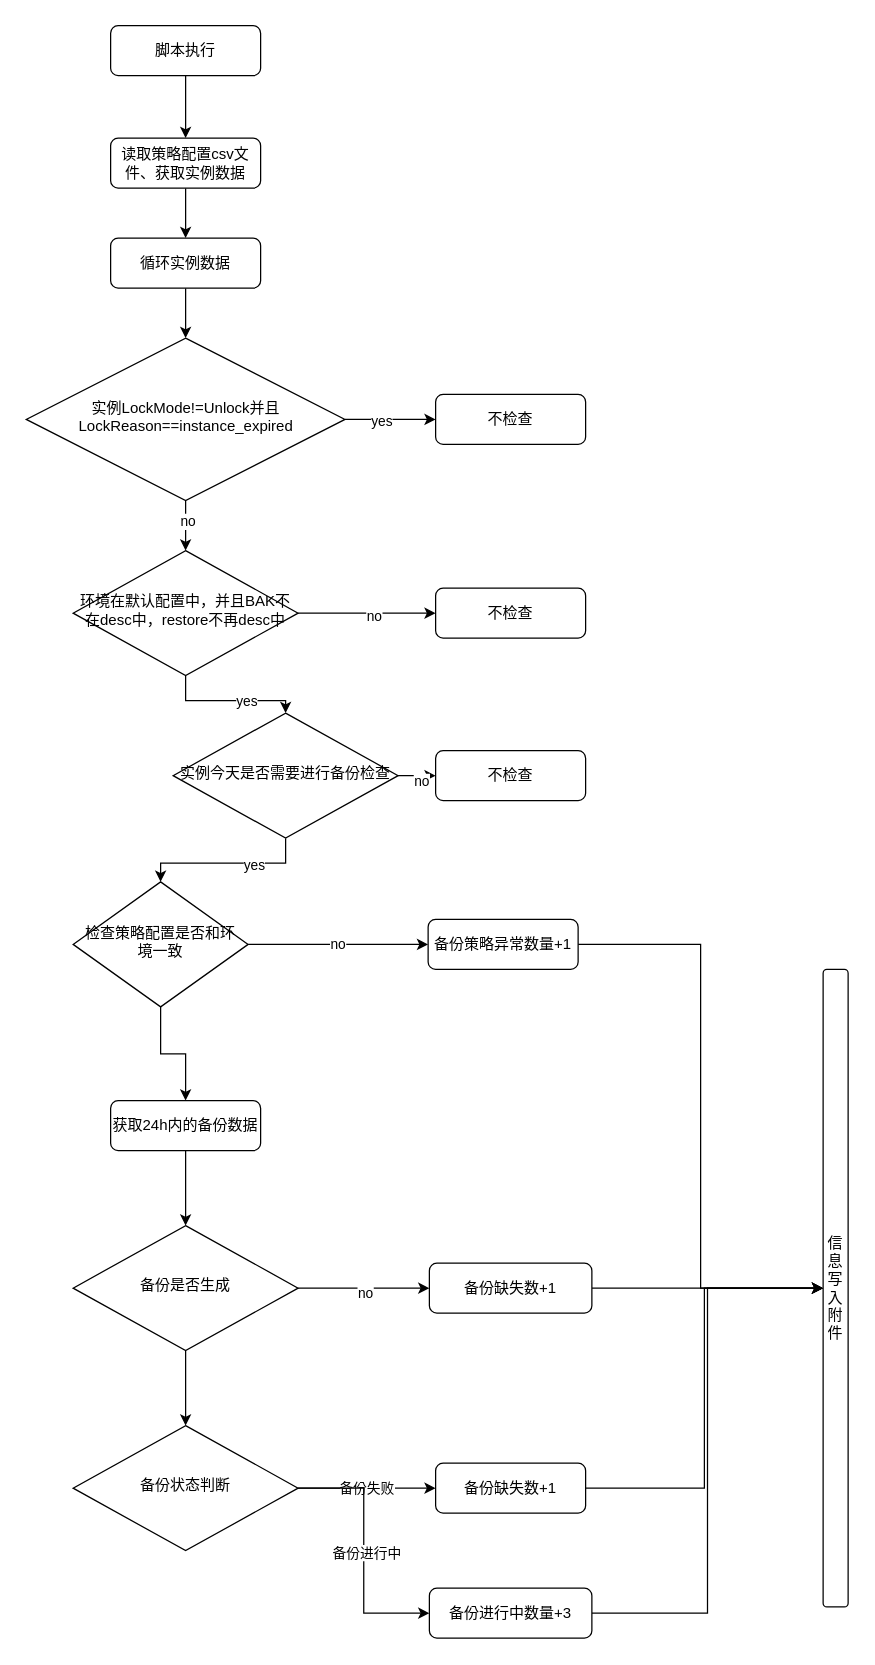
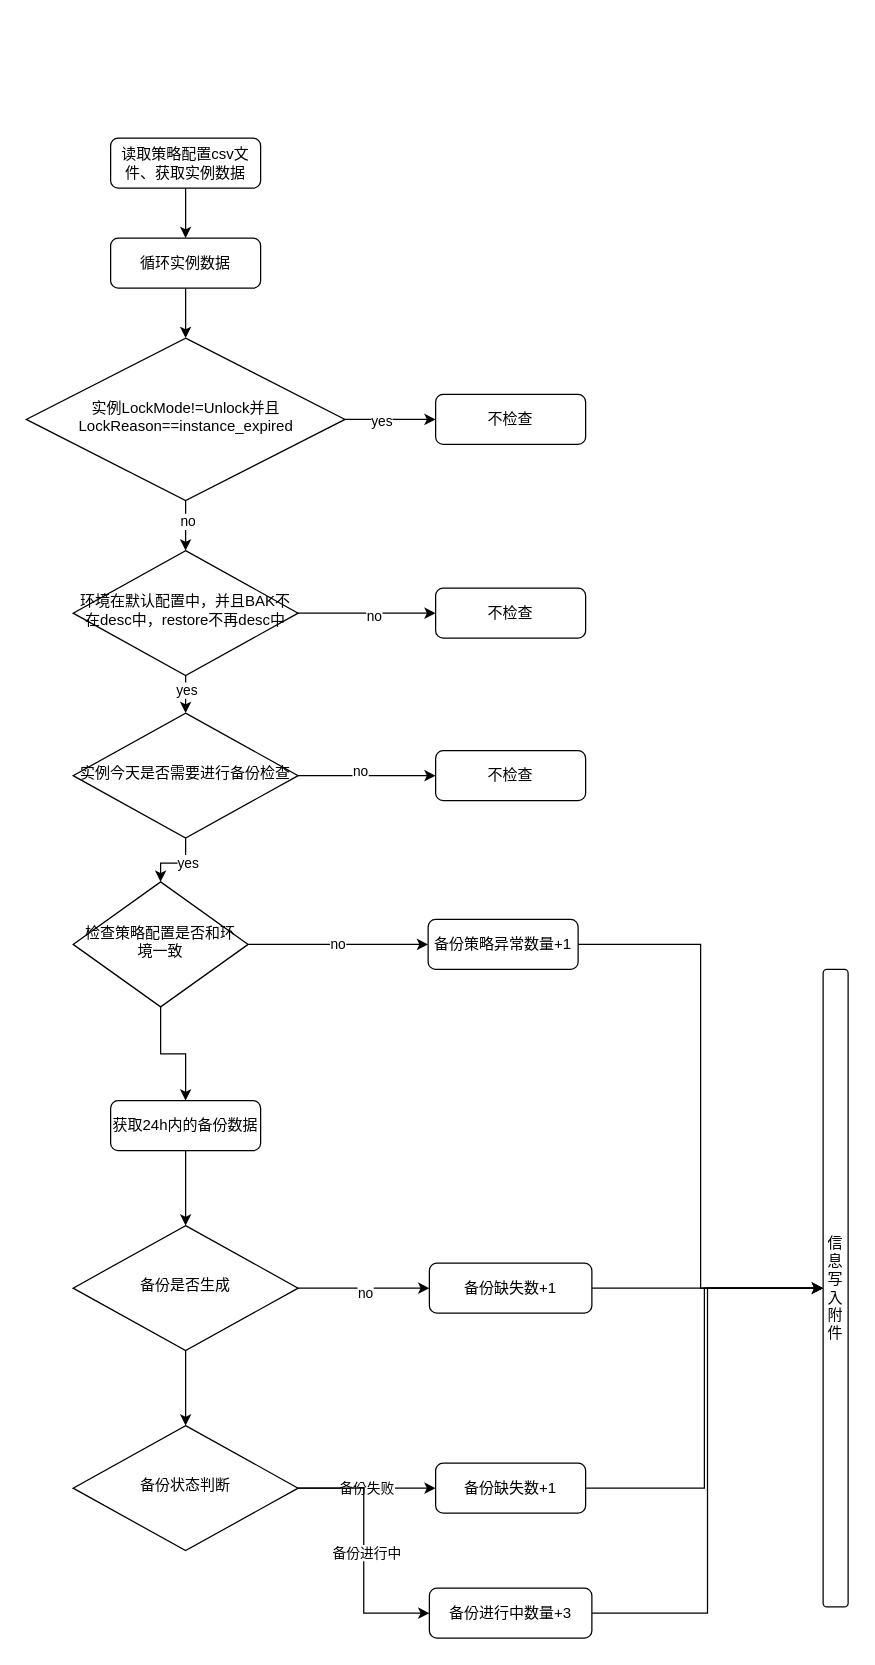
node "脚本执行": removed
edge "脚本执行" -> "读取策略配置csv文件、获取实例数据": removed
node "实例今天是否需要进行备份检查": moved (286, 776) -> (186, 776)
